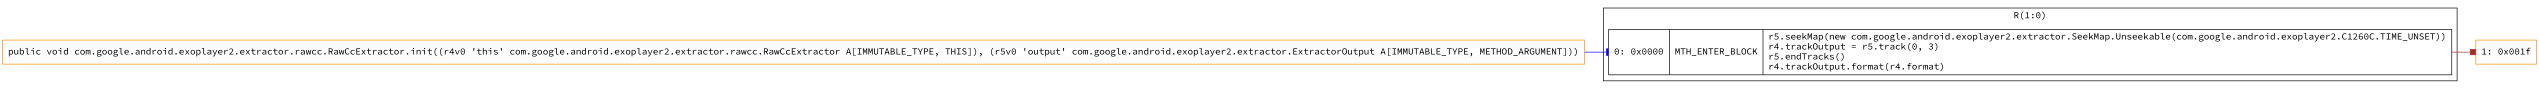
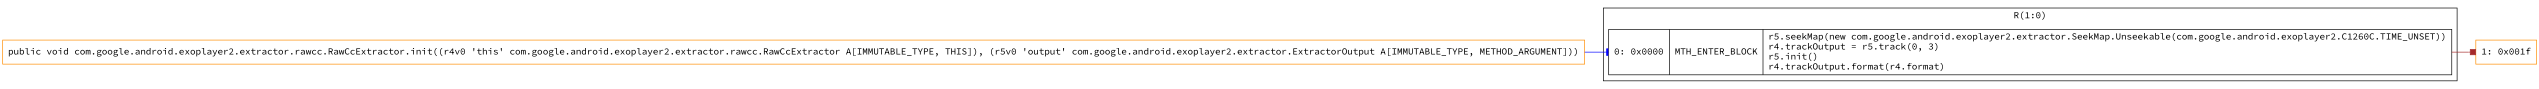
node "0: 0x0000": text "r5.endTracks()" -> "r5.init()"
